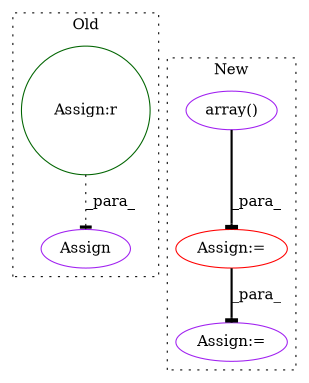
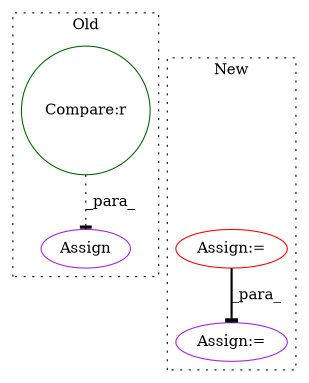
node "Assign:r": label "Assign:r" -> "Compare:r"
node "array()": removed
